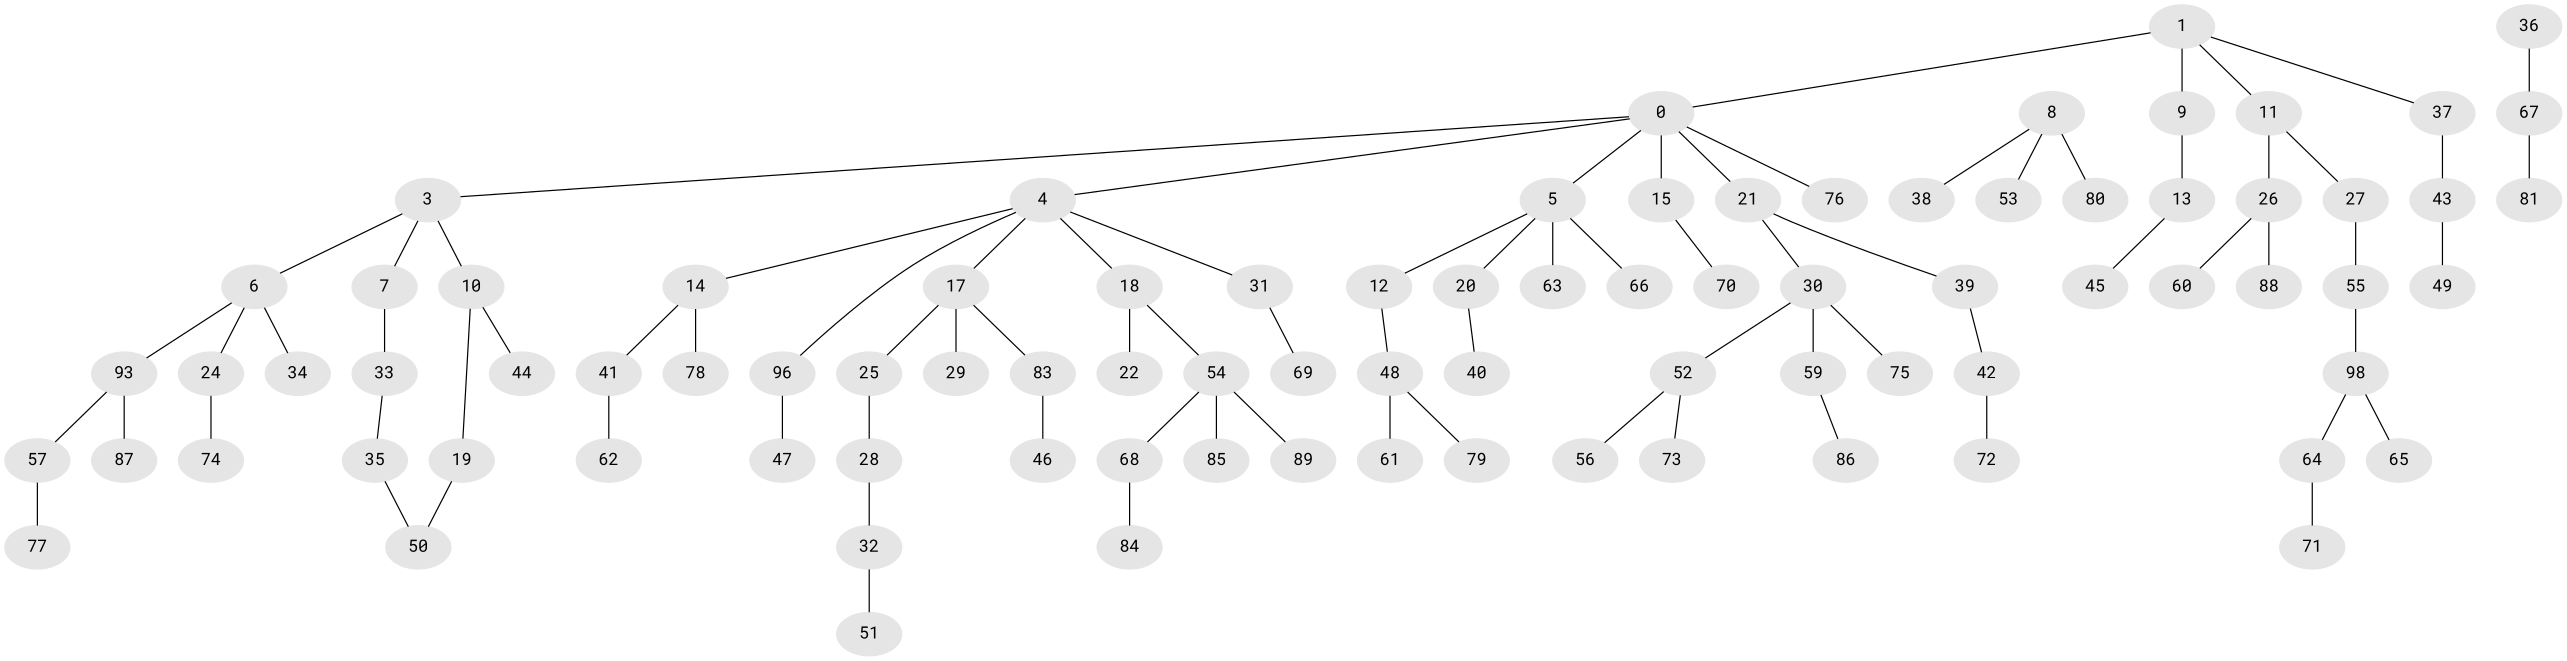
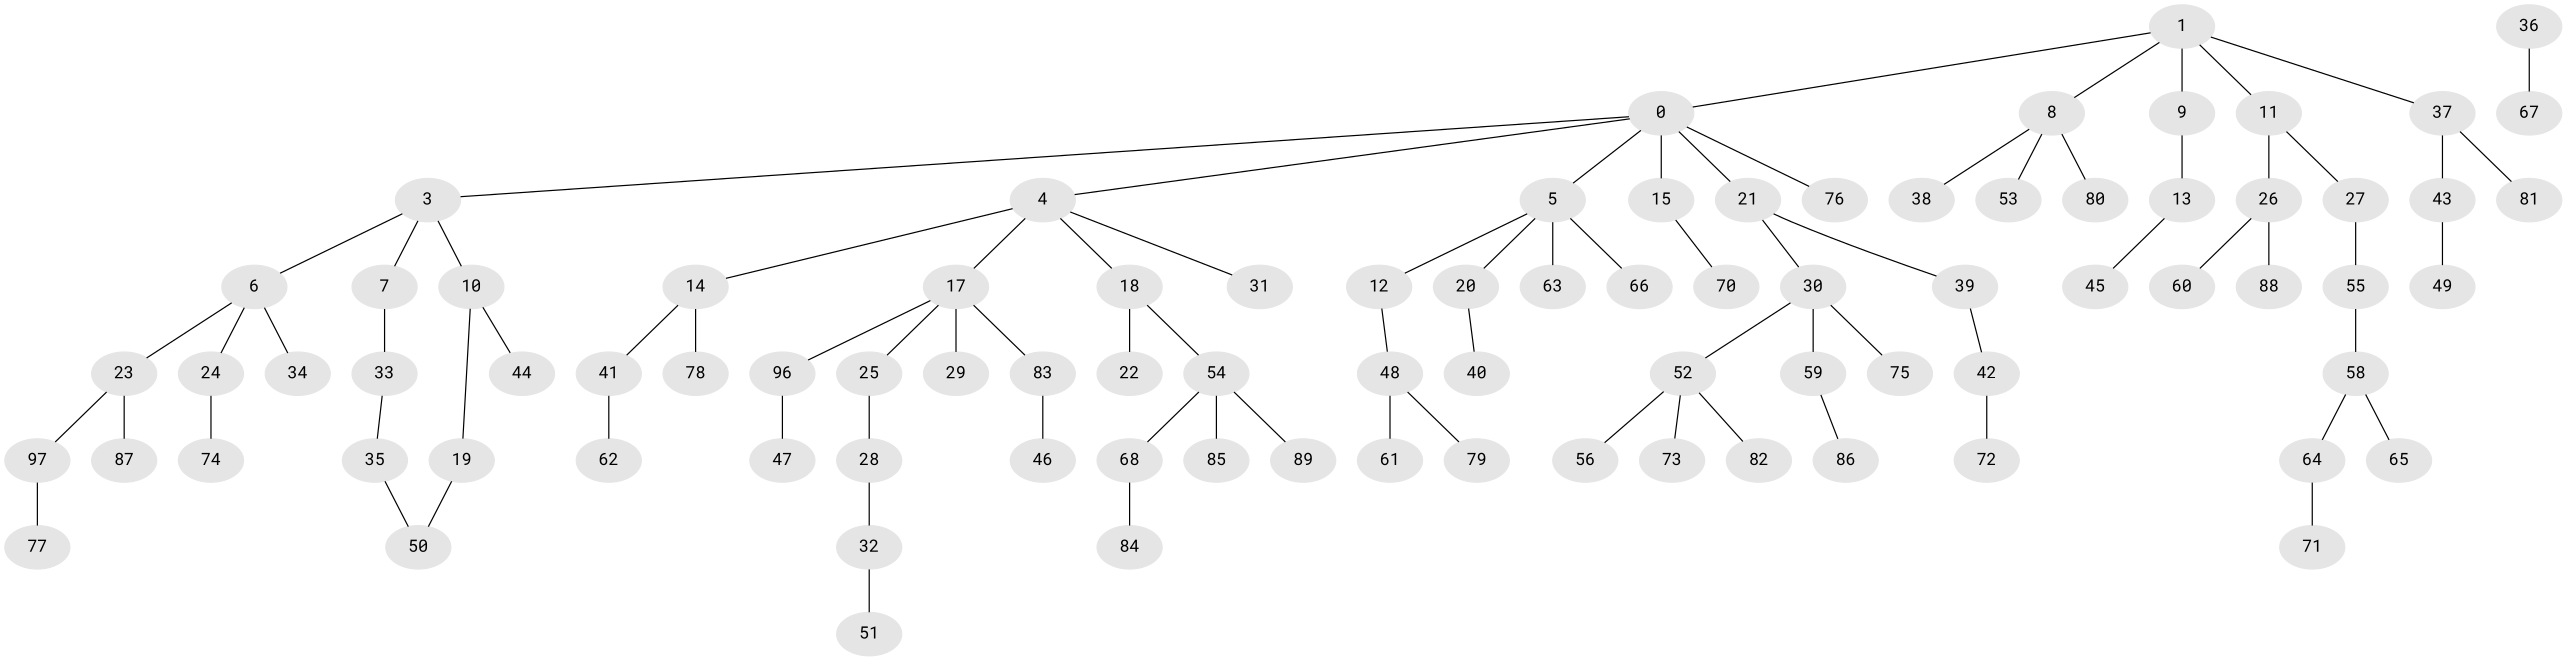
edge "1" -- "8": added
edge "67" -- "81": now "37" -- "81"
edge "4" -- "96": now "17" -- "96"
node "93": label "93" -> "23"
node "69": removed
node "98": label "98" -> "58"
node "57": label "57" -> "97"
node "82": added
